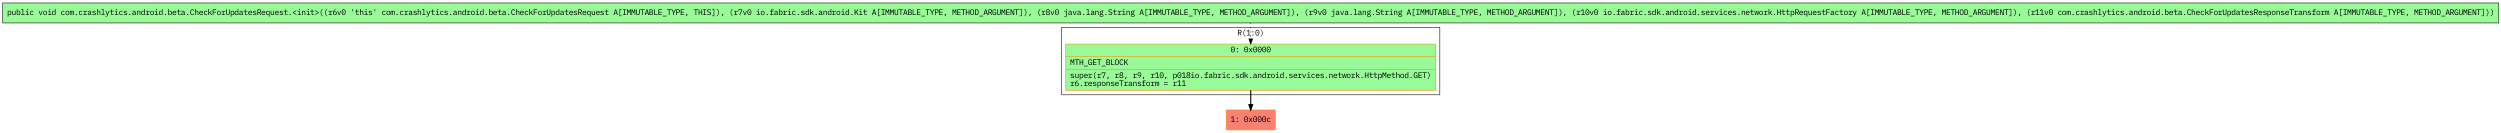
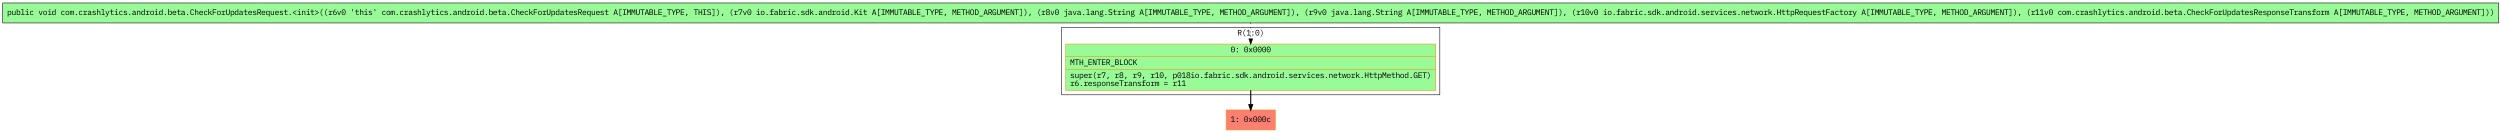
node "0: 0x0000": text "MTH_GET_BLOCK" -> "MTH_ENTER_BLOCK"
